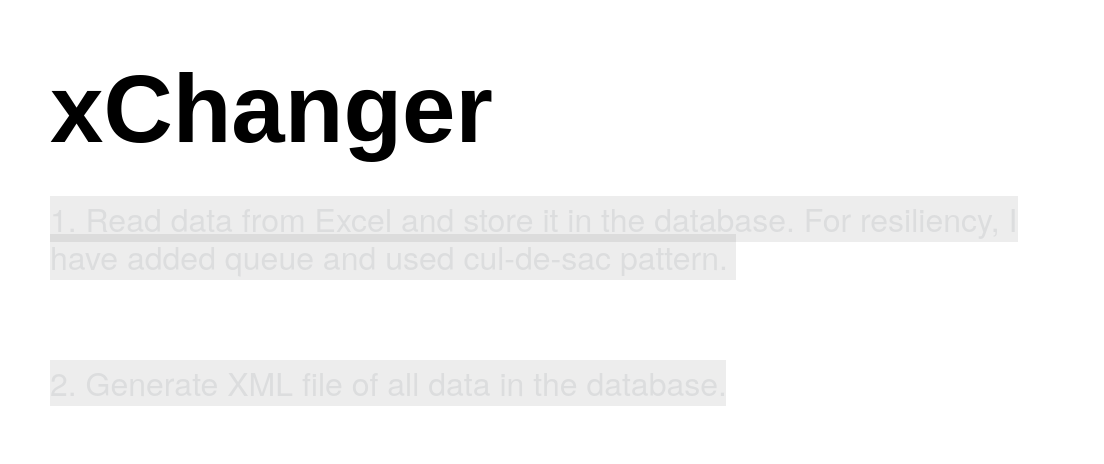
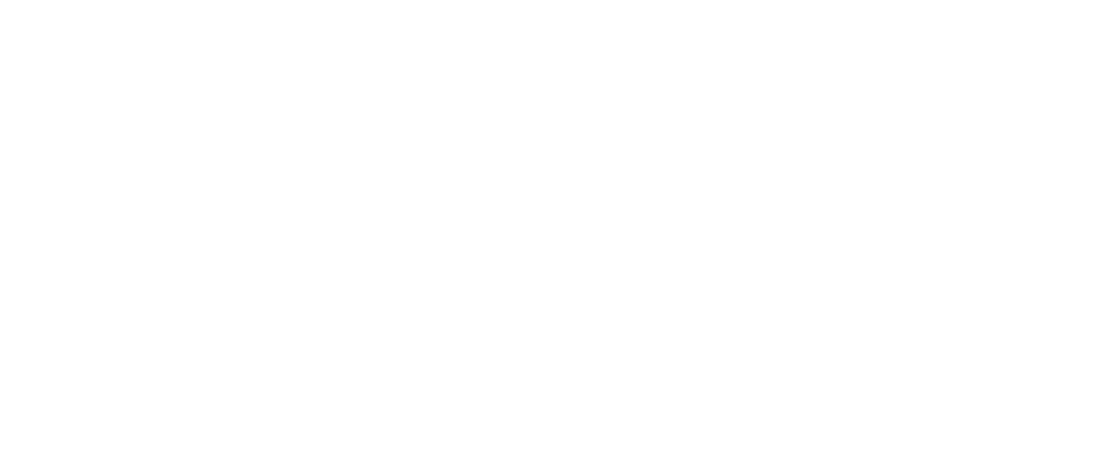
node "xChanger1. Read data from Excel and store it in the database. For resiliency, I have added queue and used cul-de-sac pattern. 2. Generate XML file of all data in the database.": removed
